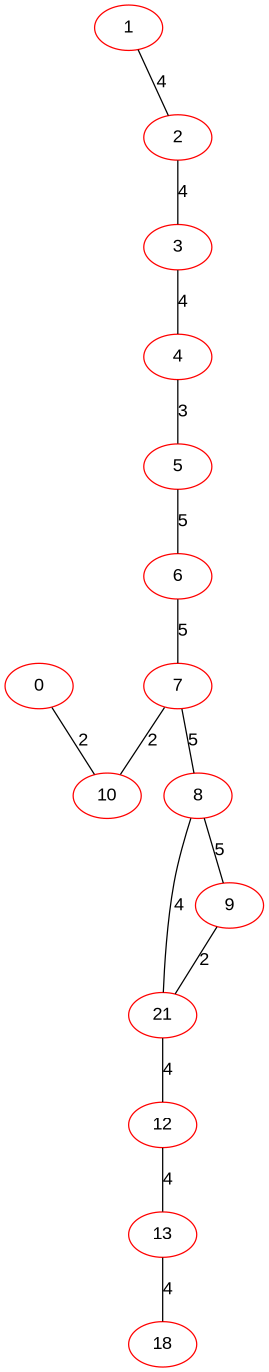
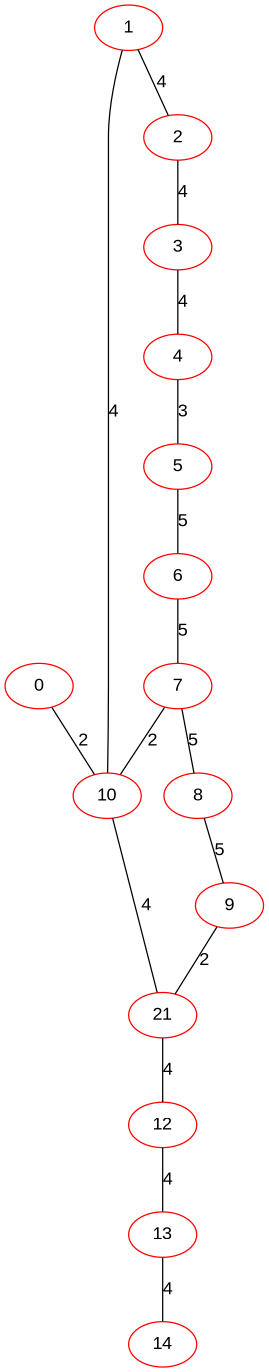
edge "1" -- "10": added, label "4"
edge "8" -- "21": now "10" -- "21"
node "18": label "18" -> "14"
